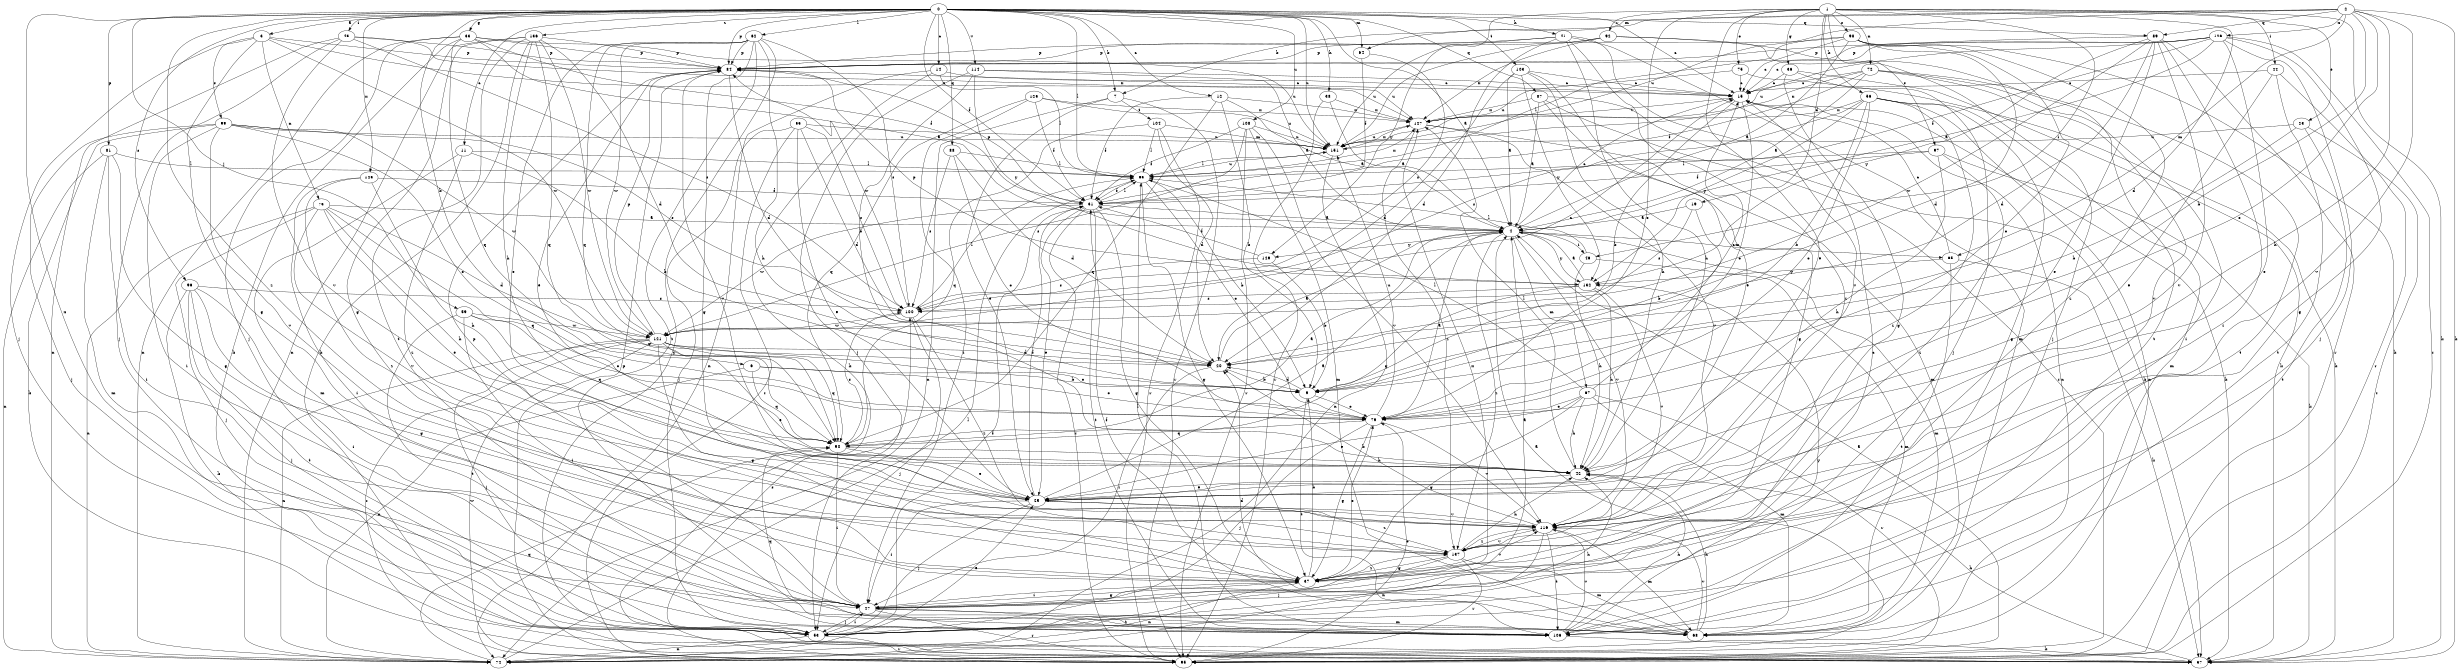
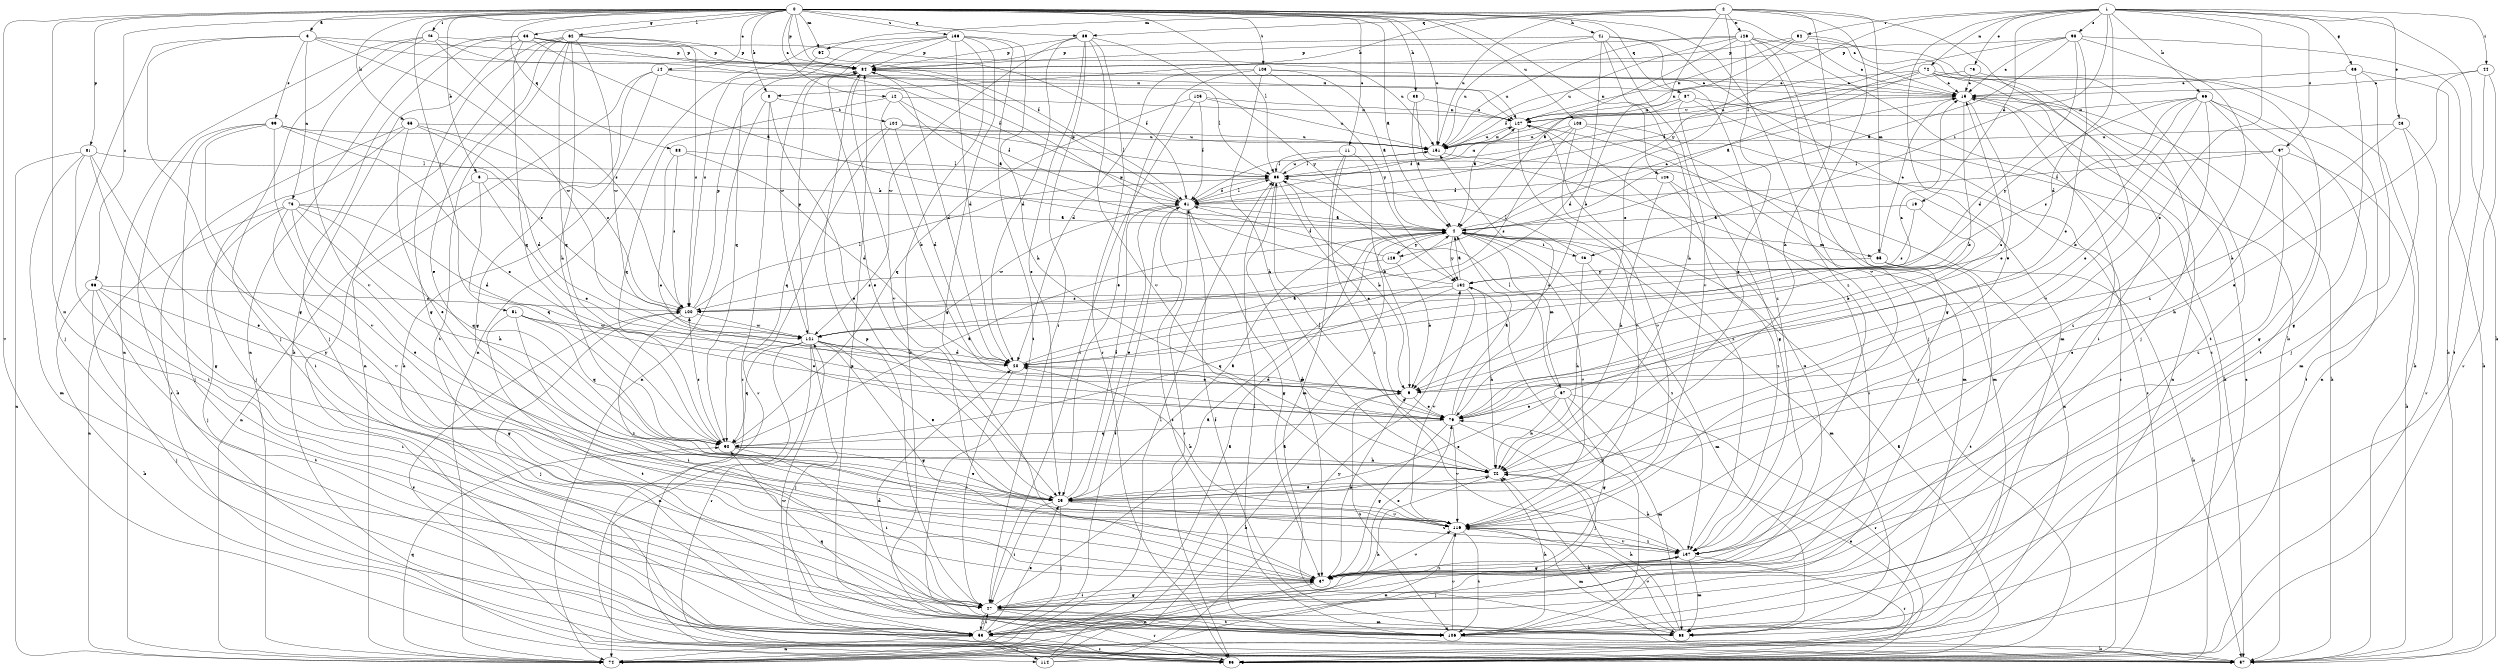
edge "0" -> "55": added, label "k"
node "7": label "7" -> "8"
edge "104" -> "151": label "m" -> "u"
edge "100" -> "84": label "w" -> "p"
edge "99" -> "121": removed, label "w"
edge "42" -> "127": now "42" -> "63"
node "59": label "59" -> "51"
edge "114" -> "53": reversed
edge "6" -> "9": now "6" -> "31"
edge "81" -> "25": added, label "e"
edge "14" -> "37": added, label "g"
